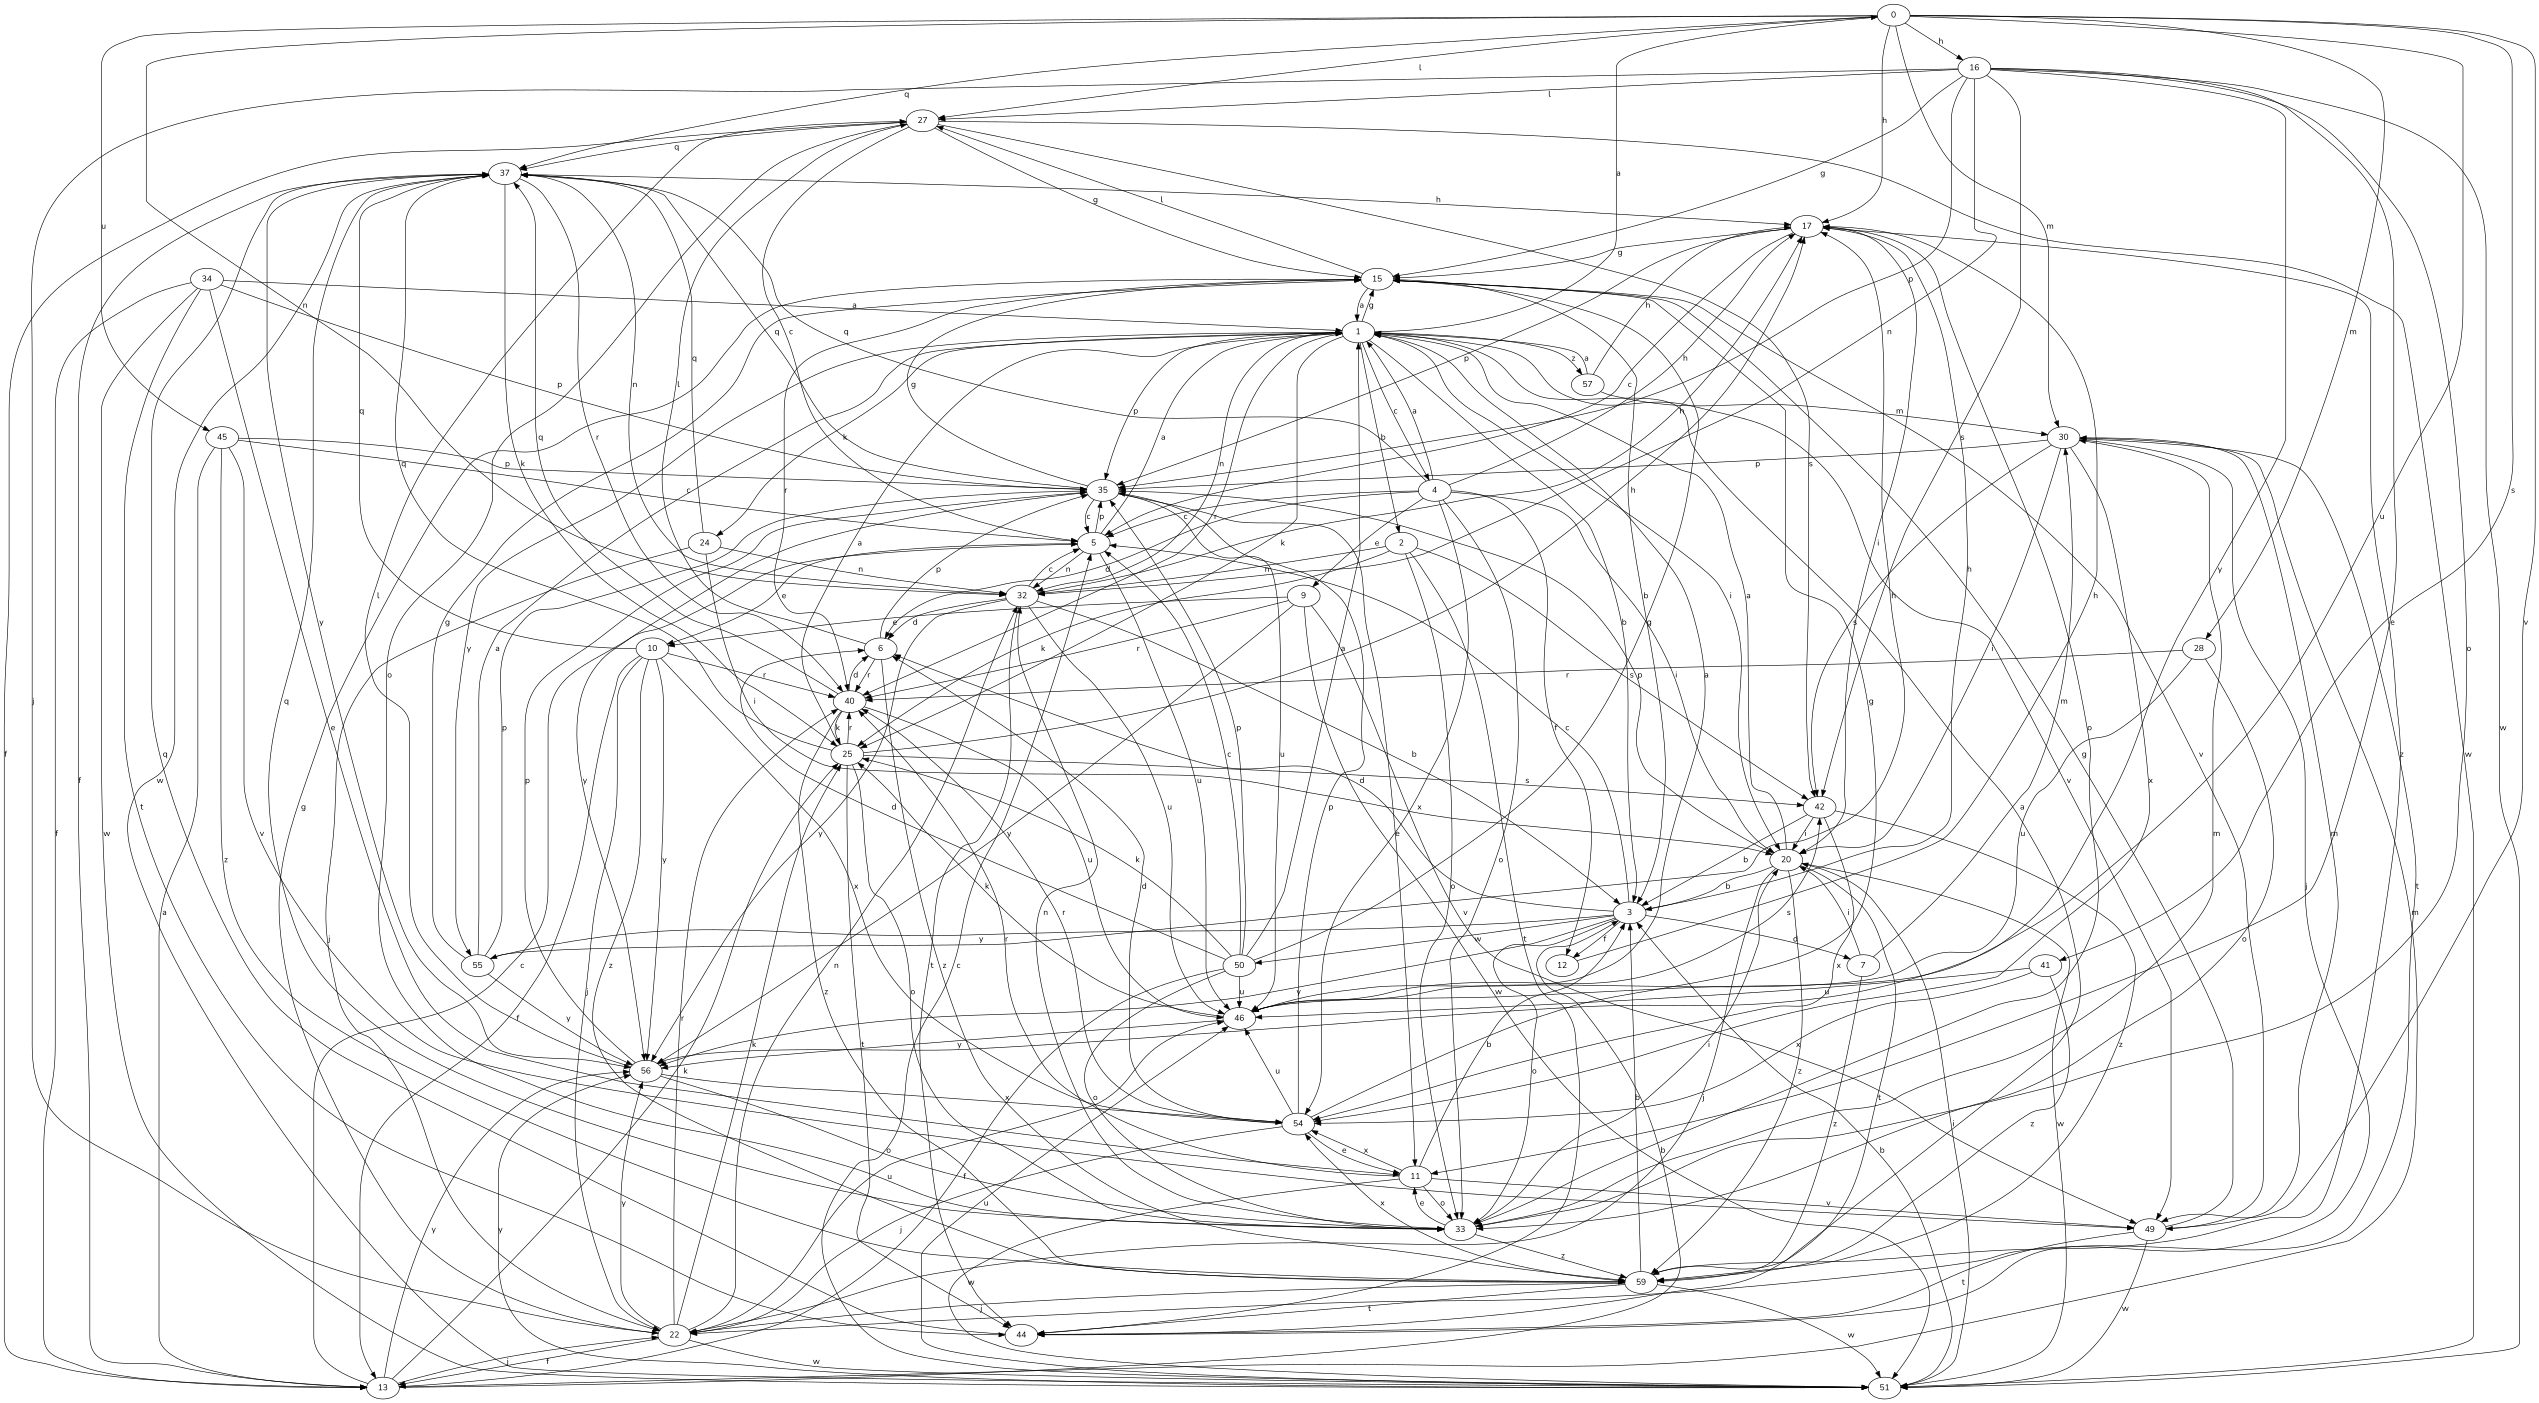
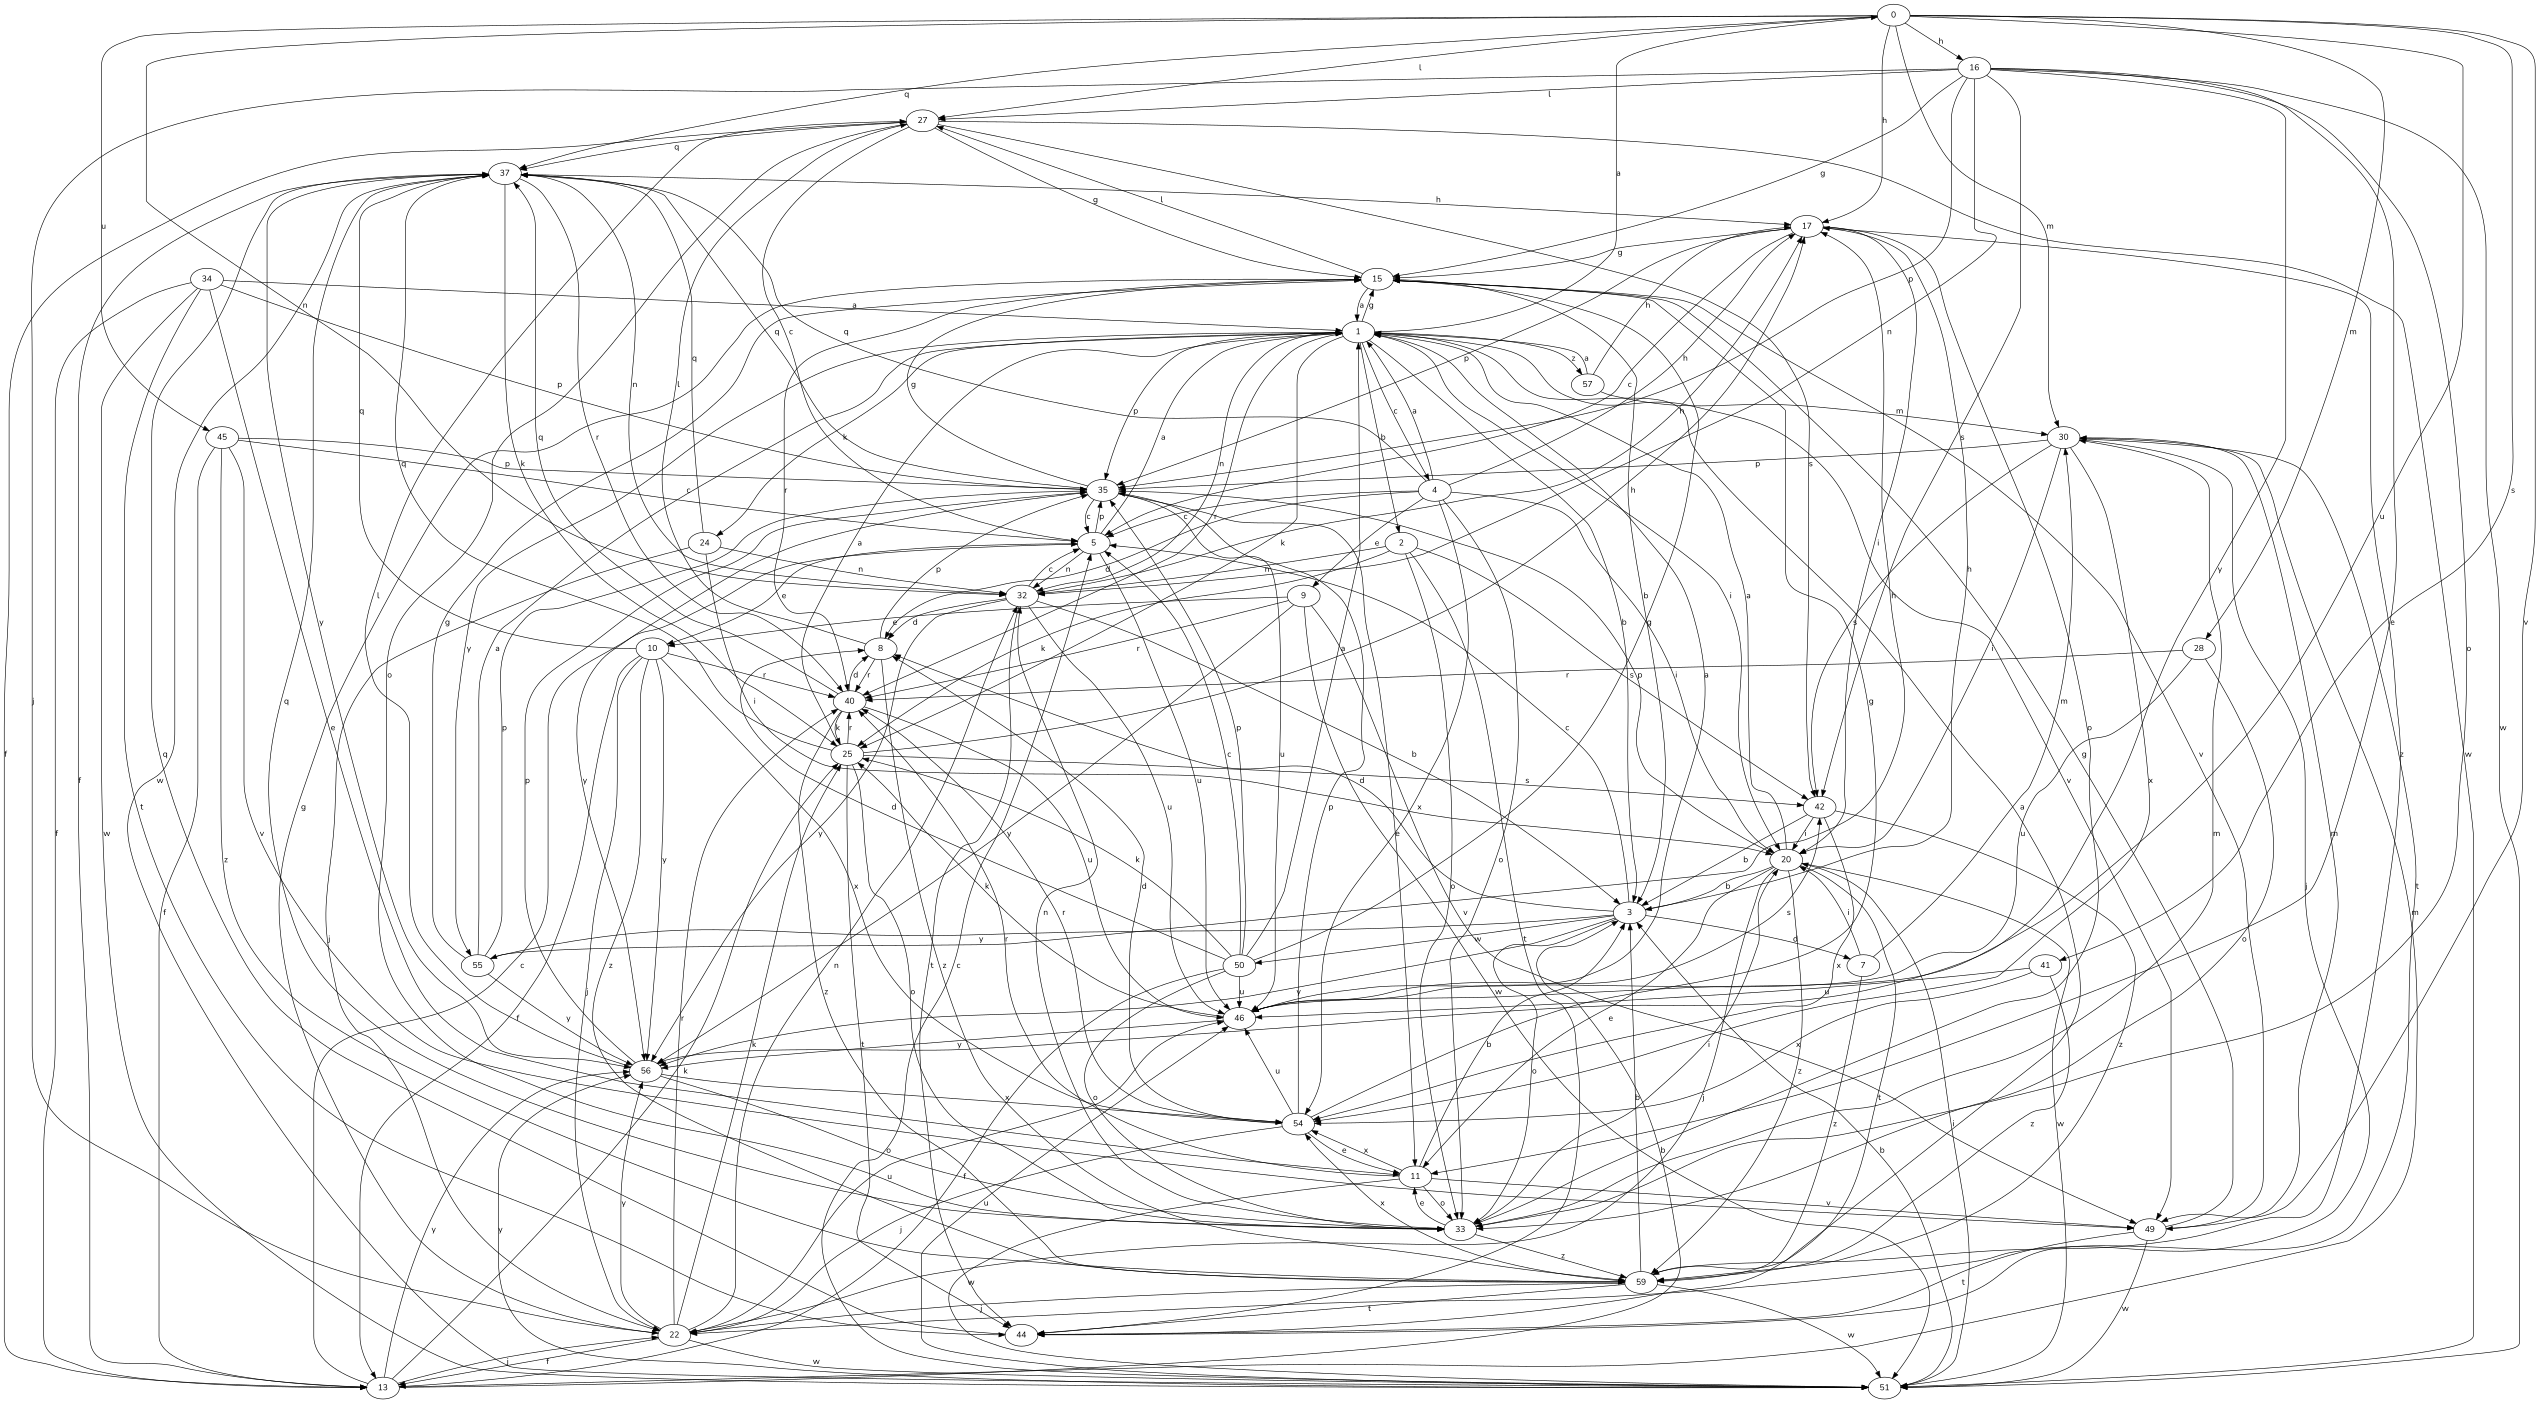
node "6": label "6" -> "8"
edge "45" -> "13": label "a" -> "f"
node "12": removed
edge "20" -> "11": added, label "e"
